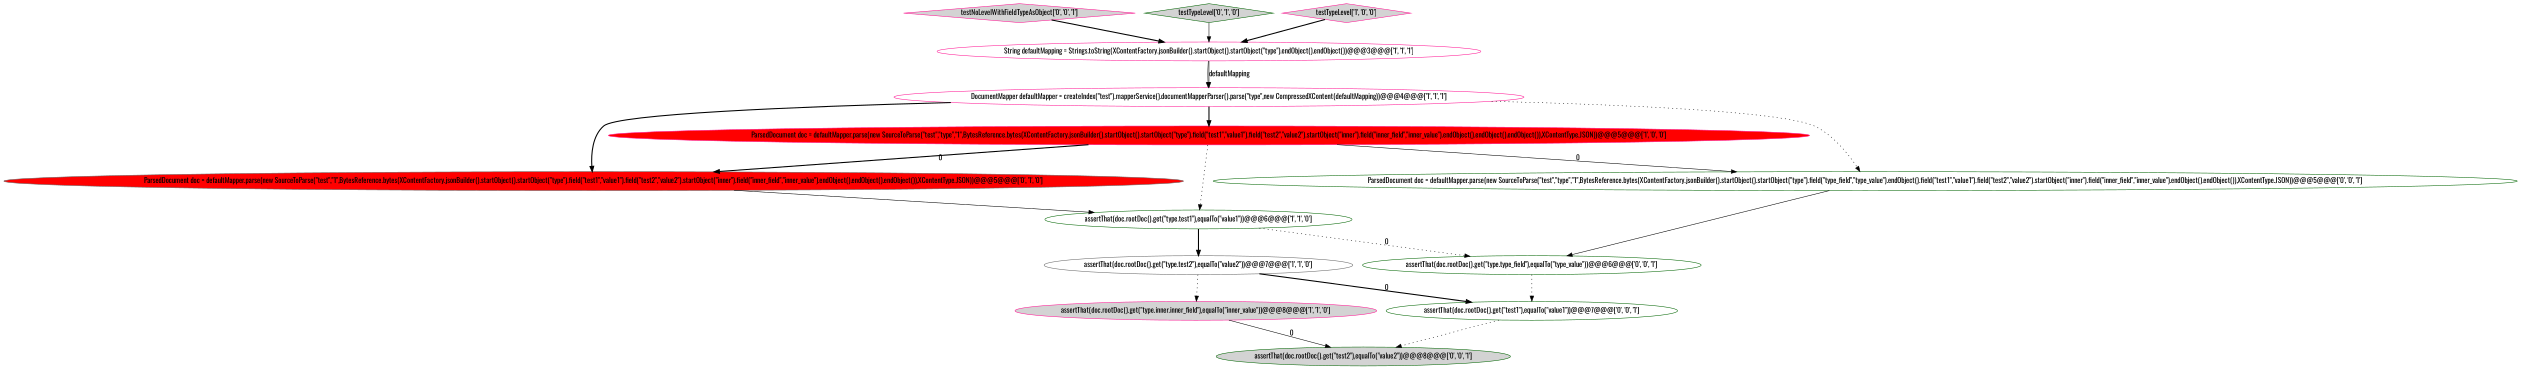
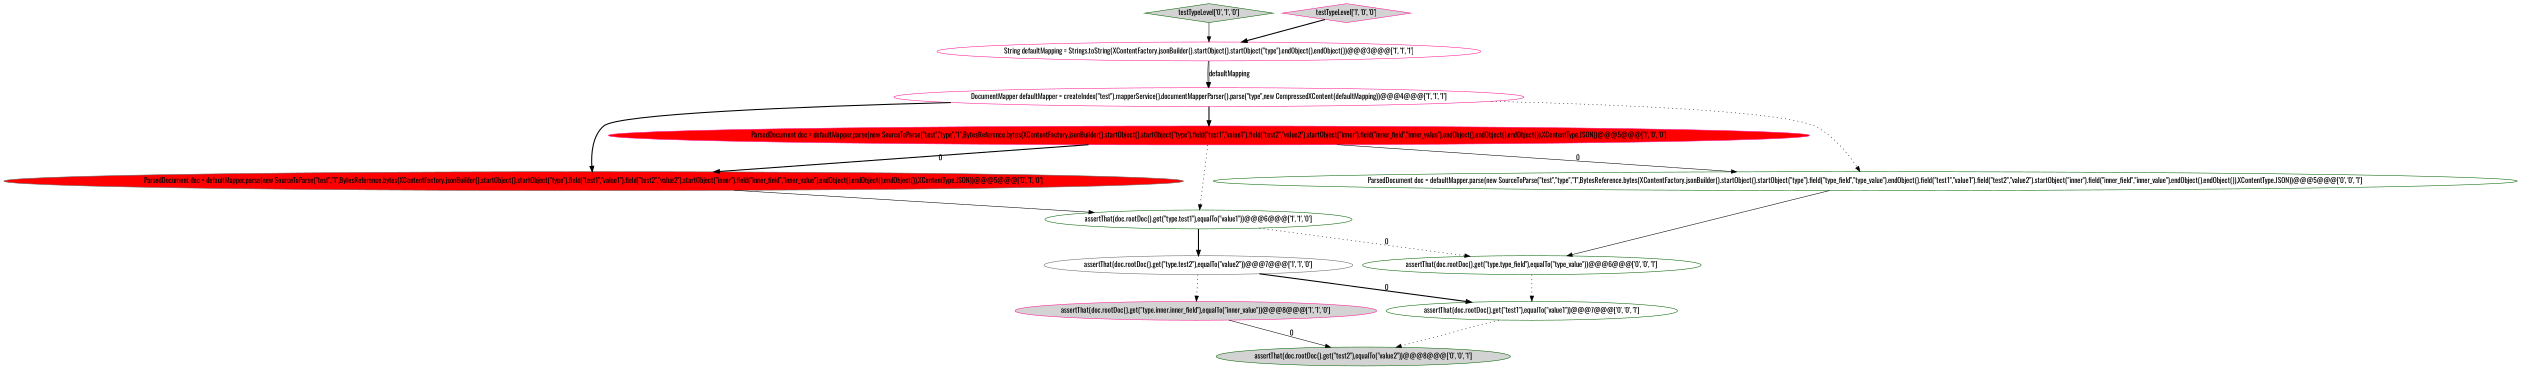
node "testNoLevelWithFieldTypeAsObject['0', '0', '1']": removed
